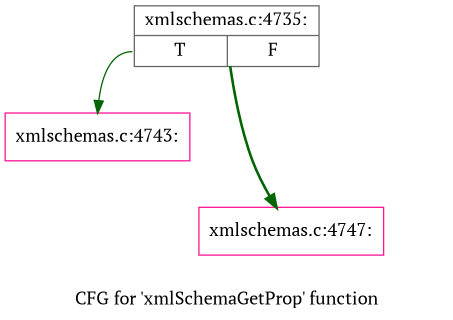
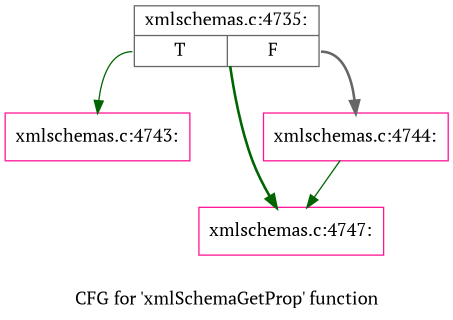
node "xmlschemas.c:4744:": added
